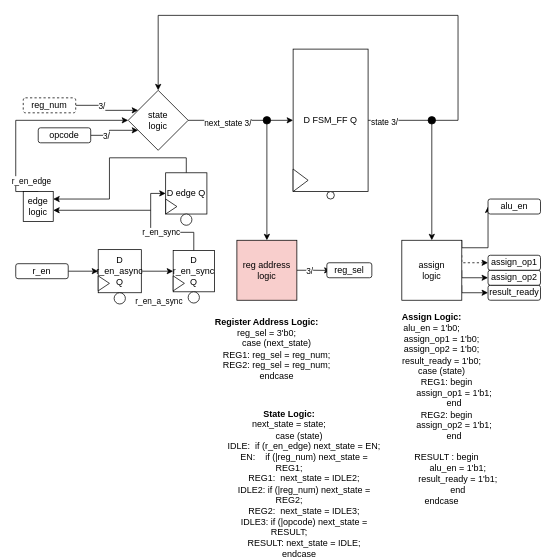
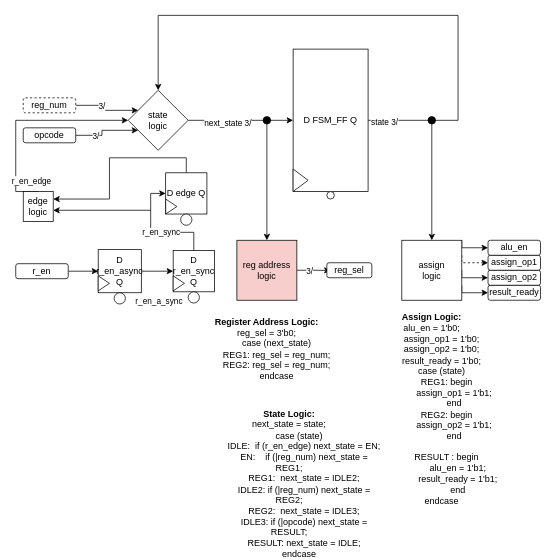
node "opcode": moved (64, 135) -> (49, 135)
node "alu_en": moved (514, 207) -> (514, 248)
